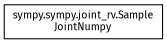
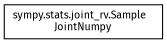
node "sympy.sympy.joint_rv.Sample JointNumpy": label "sympy.sympy.joint_rv.Sample JointNumpy" -> "sympy.stats.joint_rv.Sample JointNumpy"
